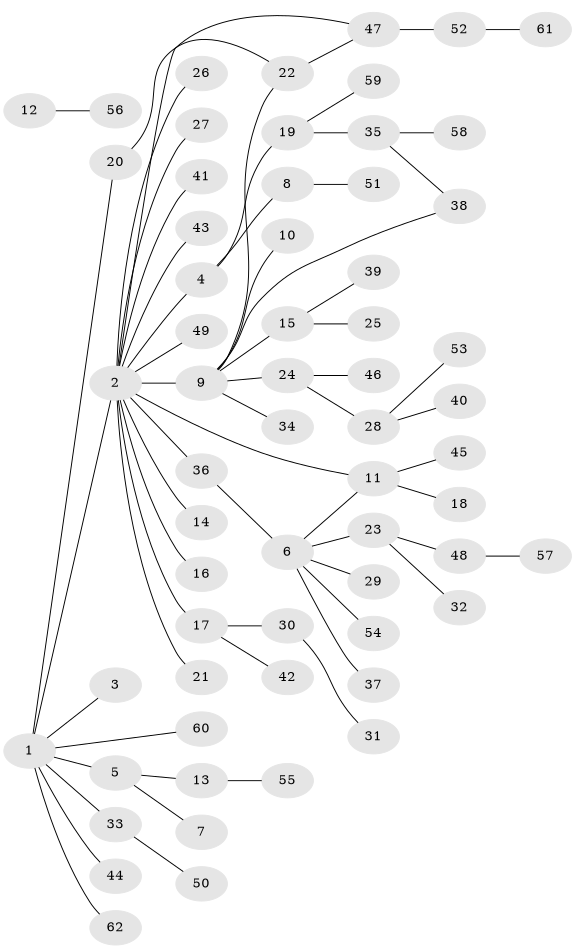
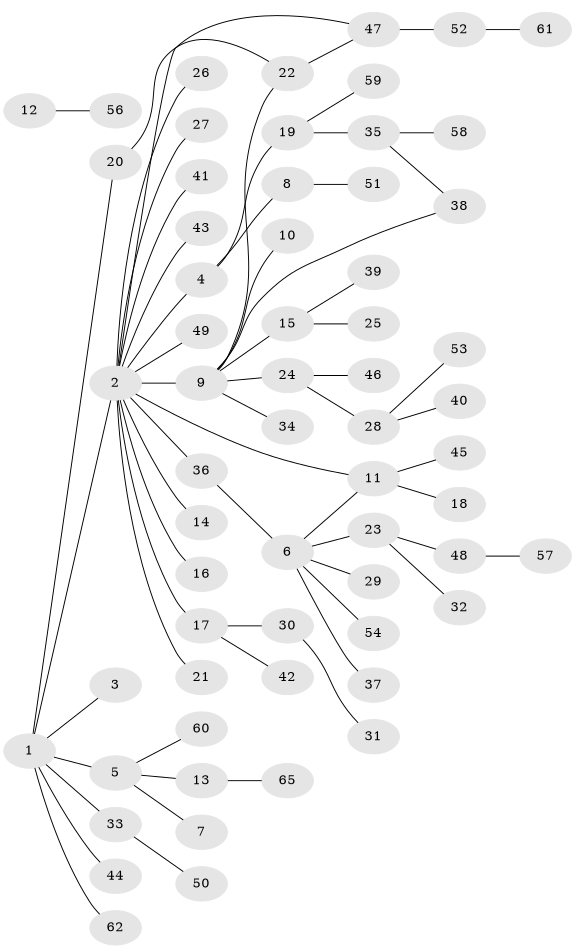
edge "60" -- "1": now "60" -- "5"
node "55": label "55" -> "65"
